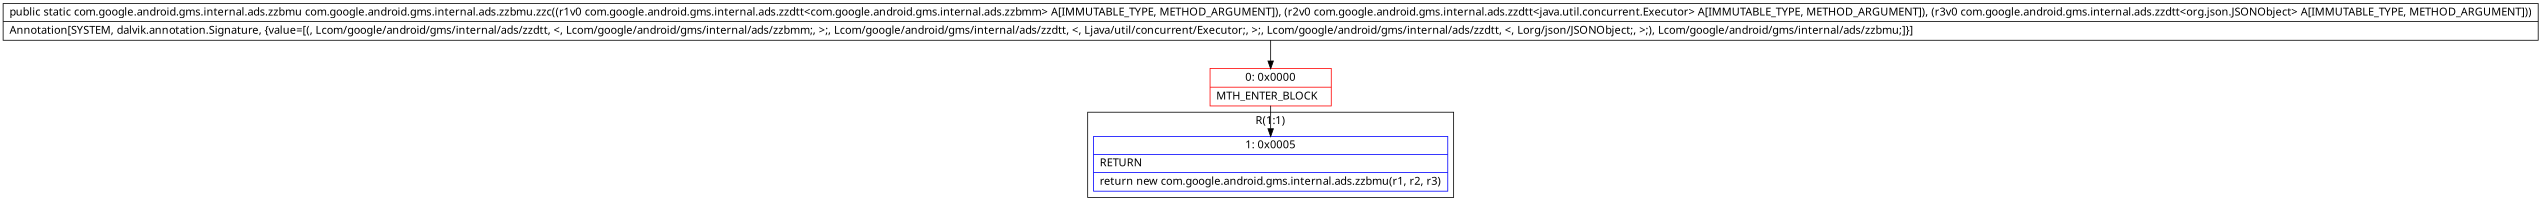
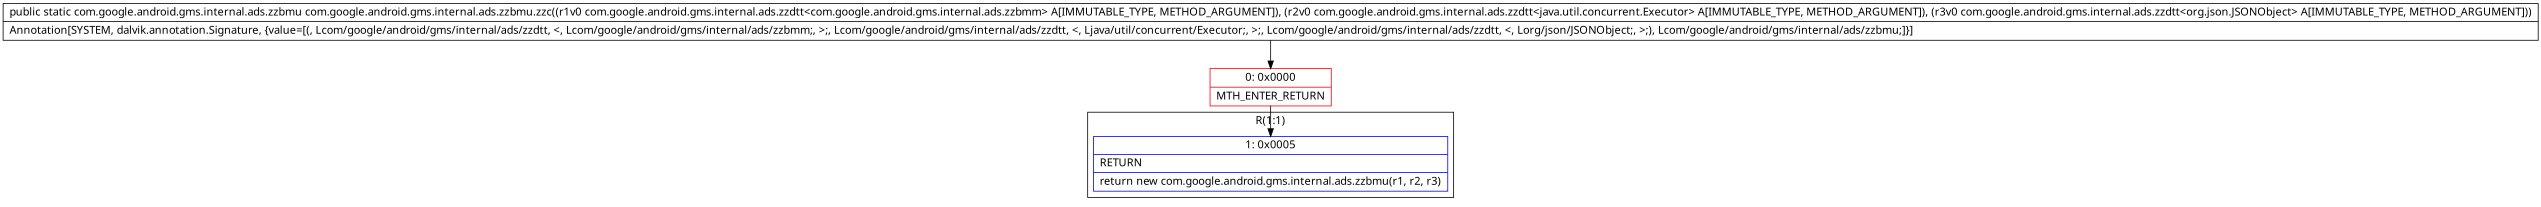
node "0: 0x0000": text "MTH_ENTER_BLOCK" -> "MTH_ENTER_RETURN"
